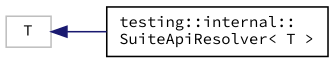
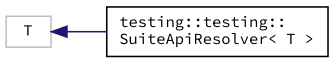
node "testing::internal:: SuiteApiResolver< T >": label "testing::internal:: SuiteApiResolver< T >" -> "testing::testing:: SuiteApiResolver< T >"
